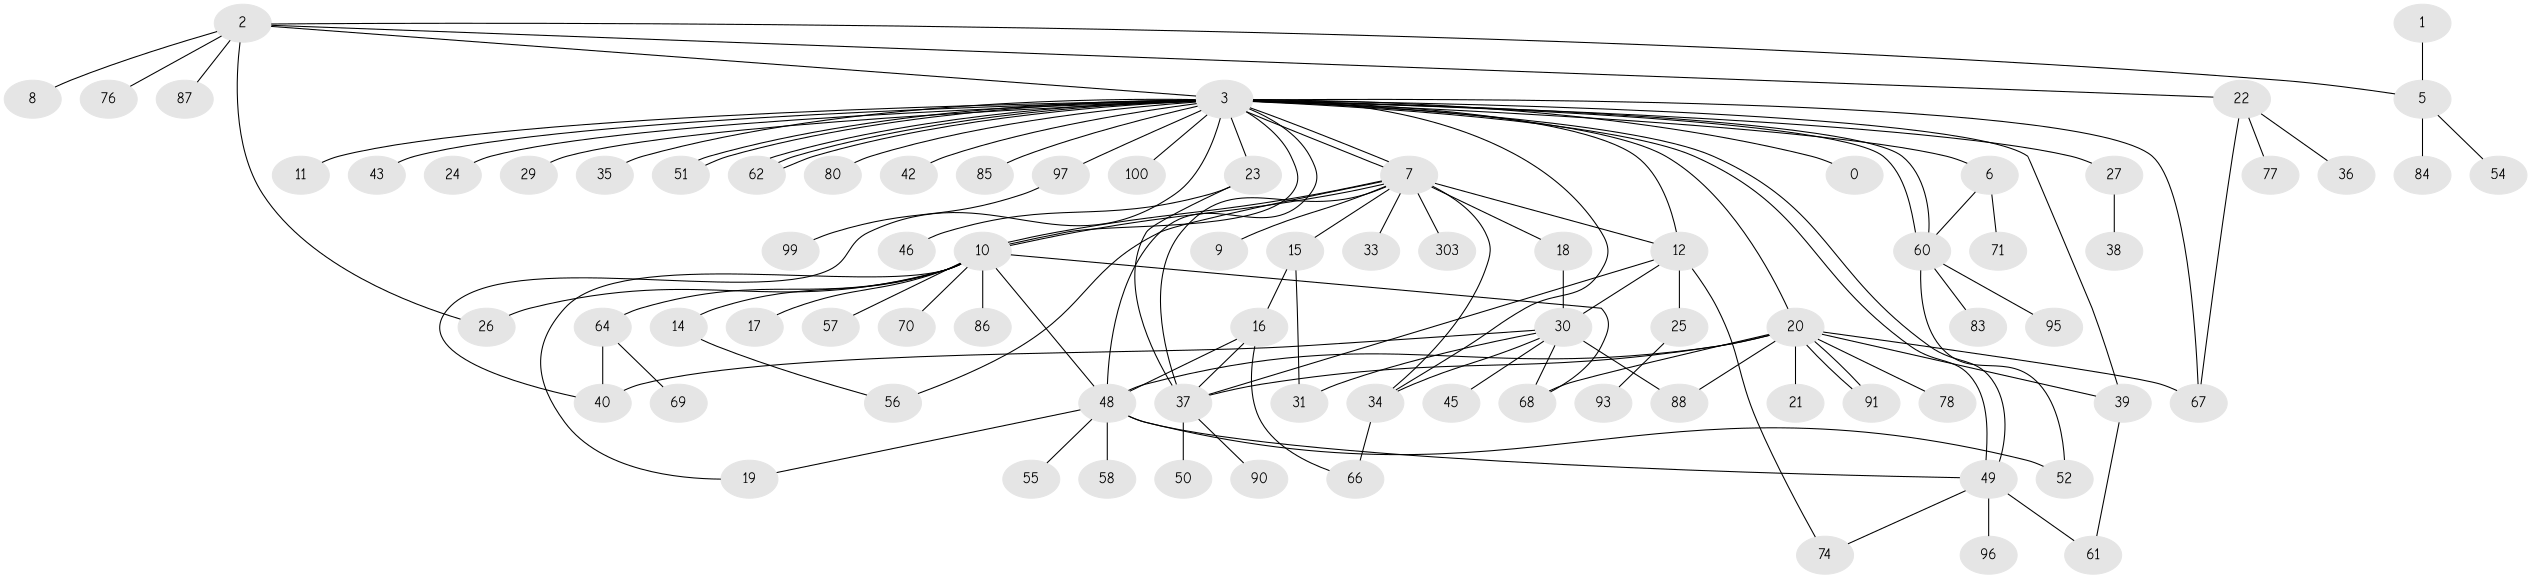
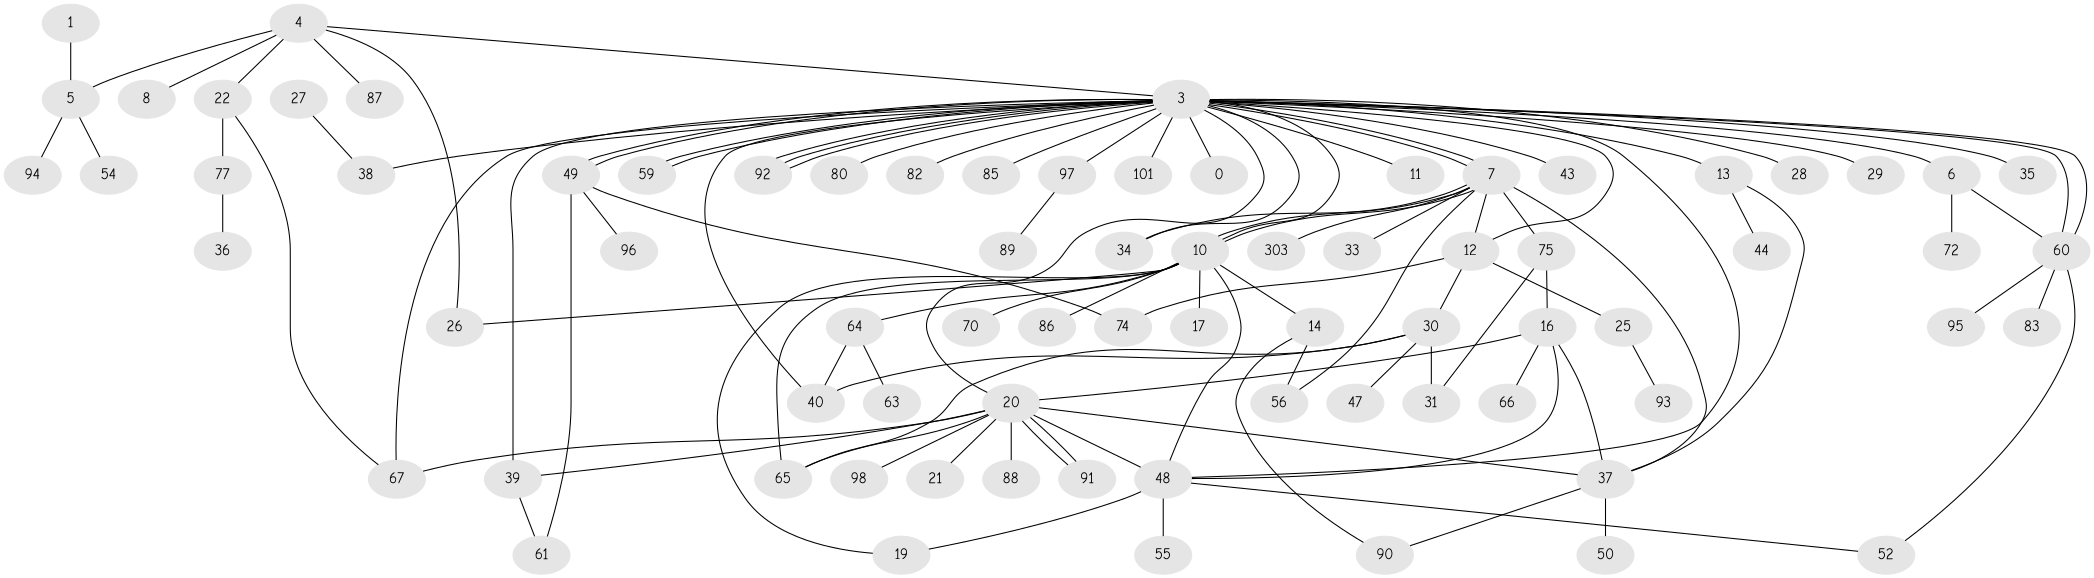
node "2": label "2" -> "4"
node "76": removed
edge "3" -- "27": now "3" -- "38"
edge "22" -- "36": now "77" -- "36"
node "24": label "24" -> "28"
node "51": label "51" -> "59"
node "62": label "62" -> "92"
node "42": label "42" -> "82"
node "100": label "100" -> "101"
node "23": label "23" -> "13"
node "84": label "84" -> "94"
node "99": label "99" -> "89"
node "46": label "46" -> "44"
node "9": removed
node "15": label "15" -> "75"
node "18": removed
node "71": label "71" -> "72"
node "57": removed
edge "12" -- "37": removed
edge "16" -- "20": added
edge "30" -- "34": removed
edge "30" -- "88": removed
node "69": label "69" -> "63"
node "45": label "45" -> "47"
node "68": label "68" -> "65"
node "78": label "78" -> "98"
edge "34" -- "66": removed
edge "14" -- "90": added
edge "48" -- "49": removed
node "58": removed
